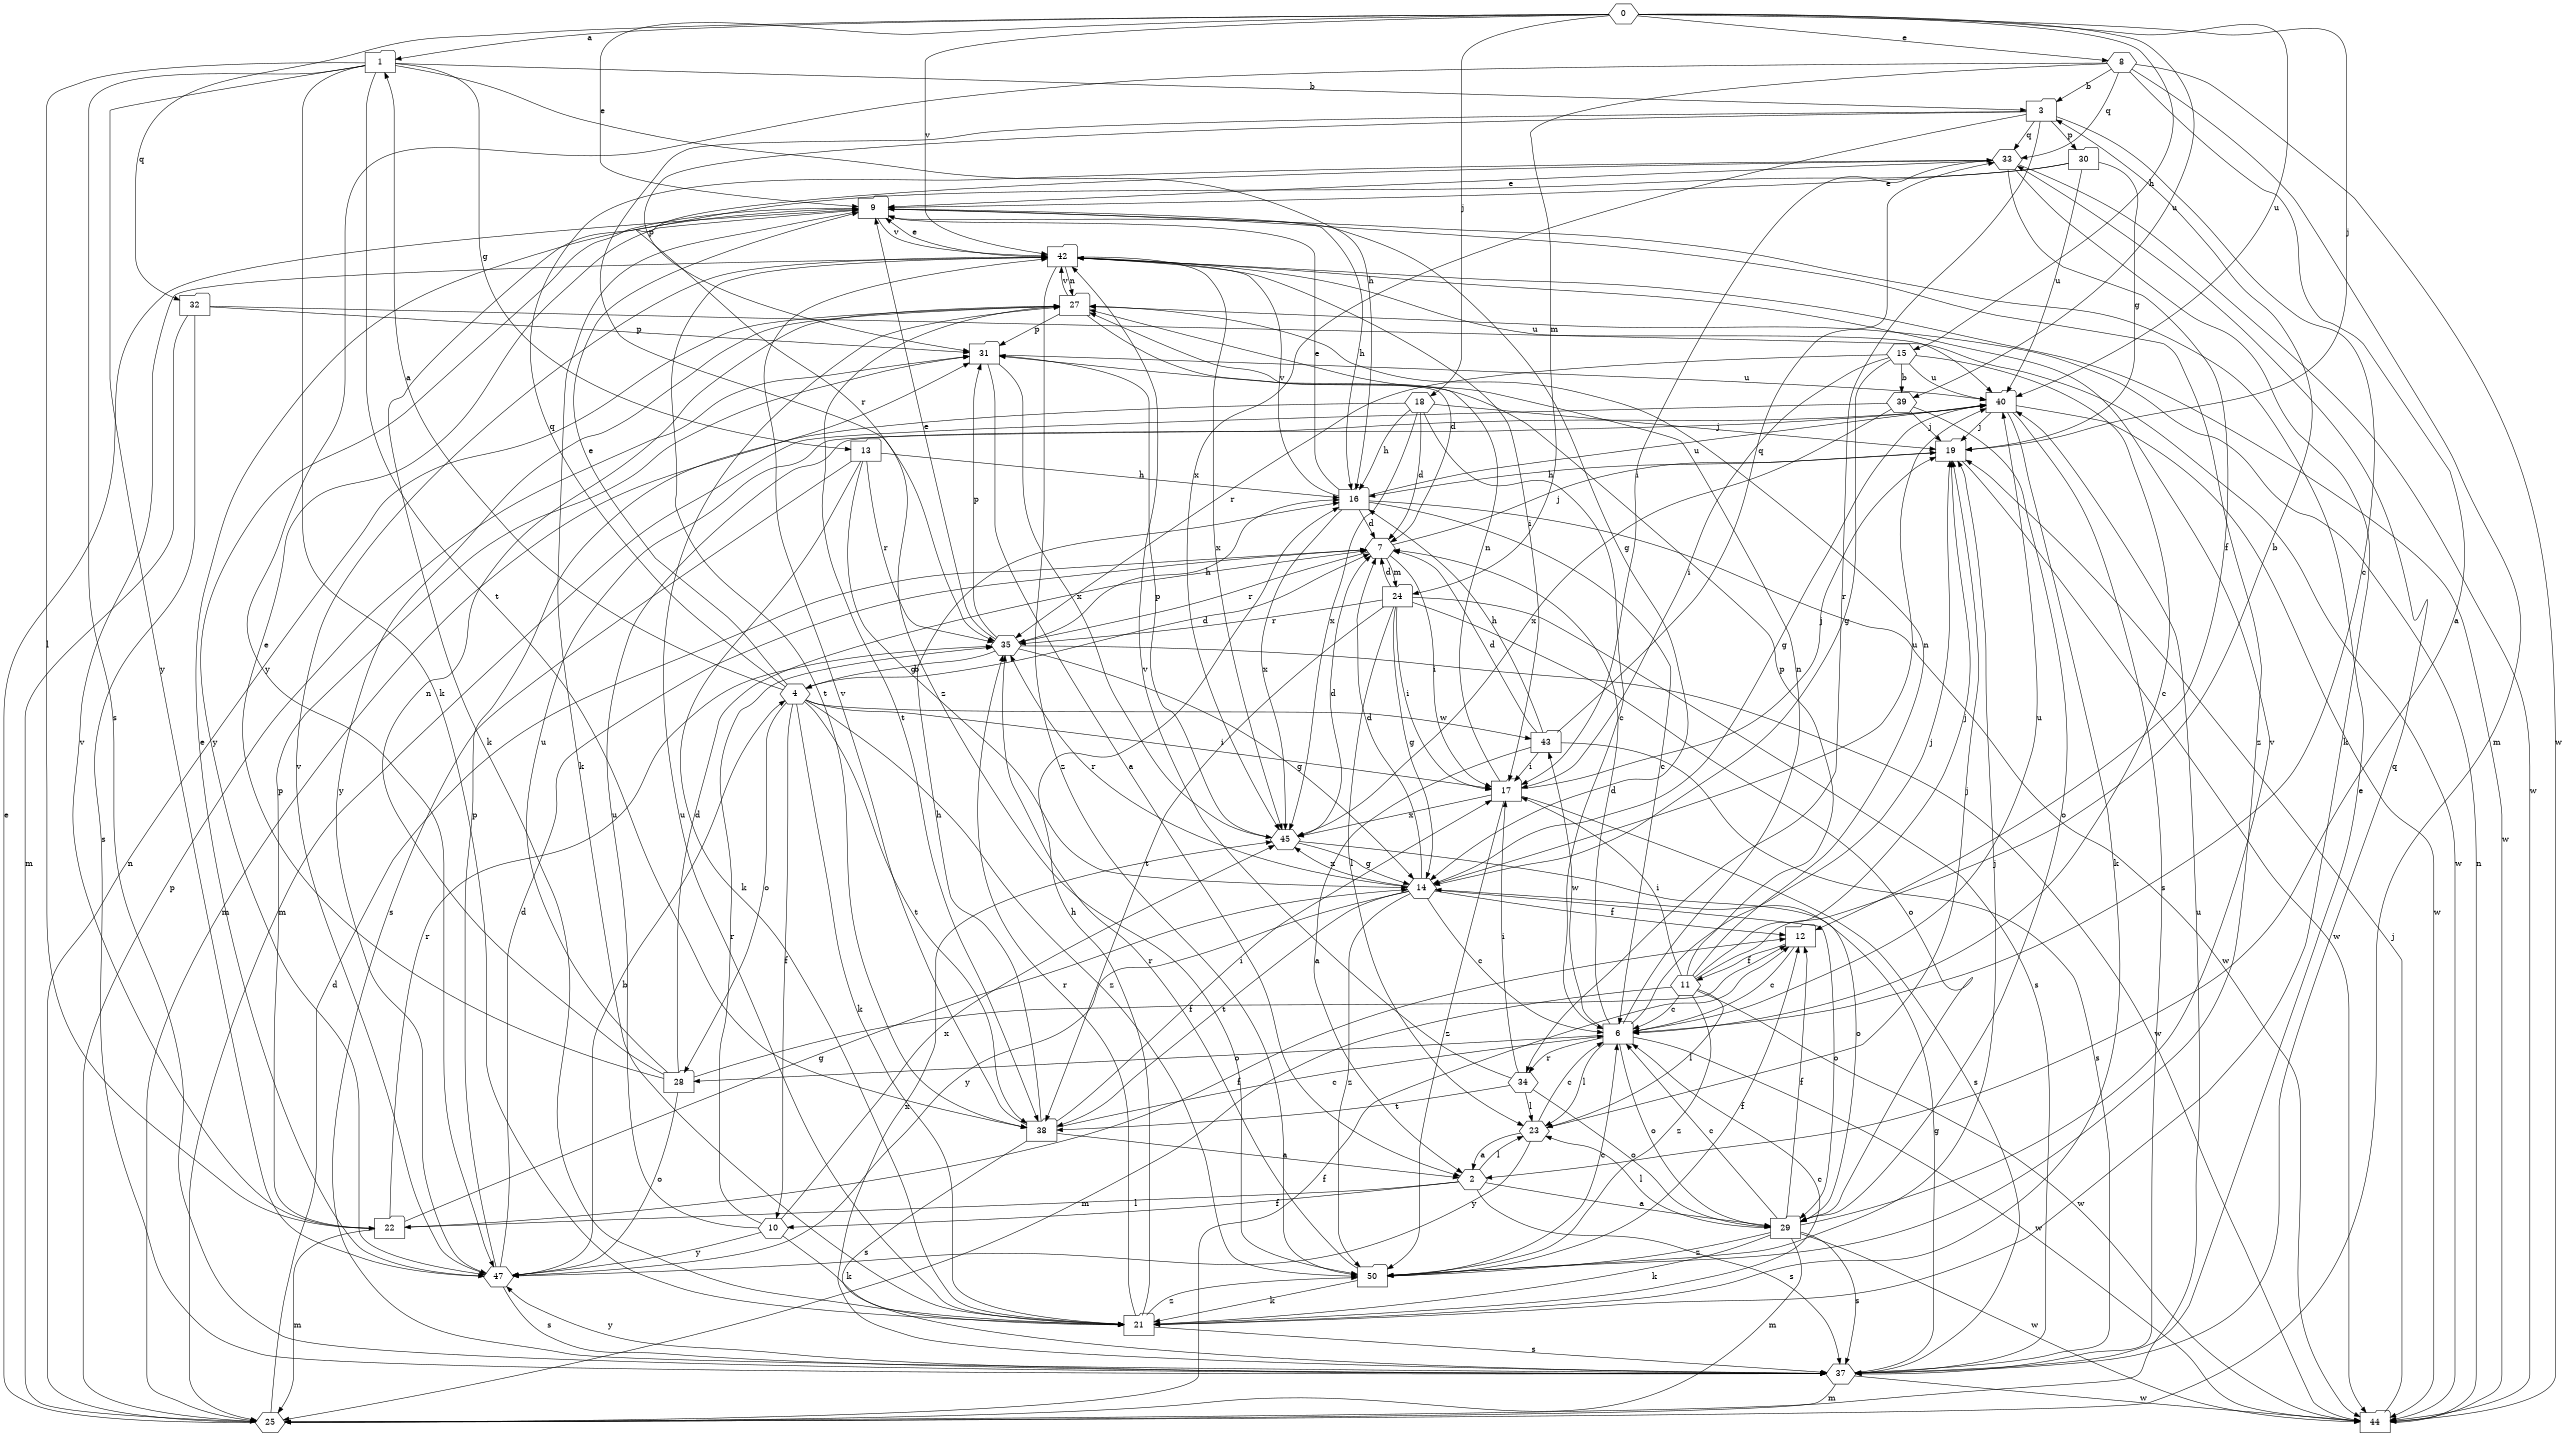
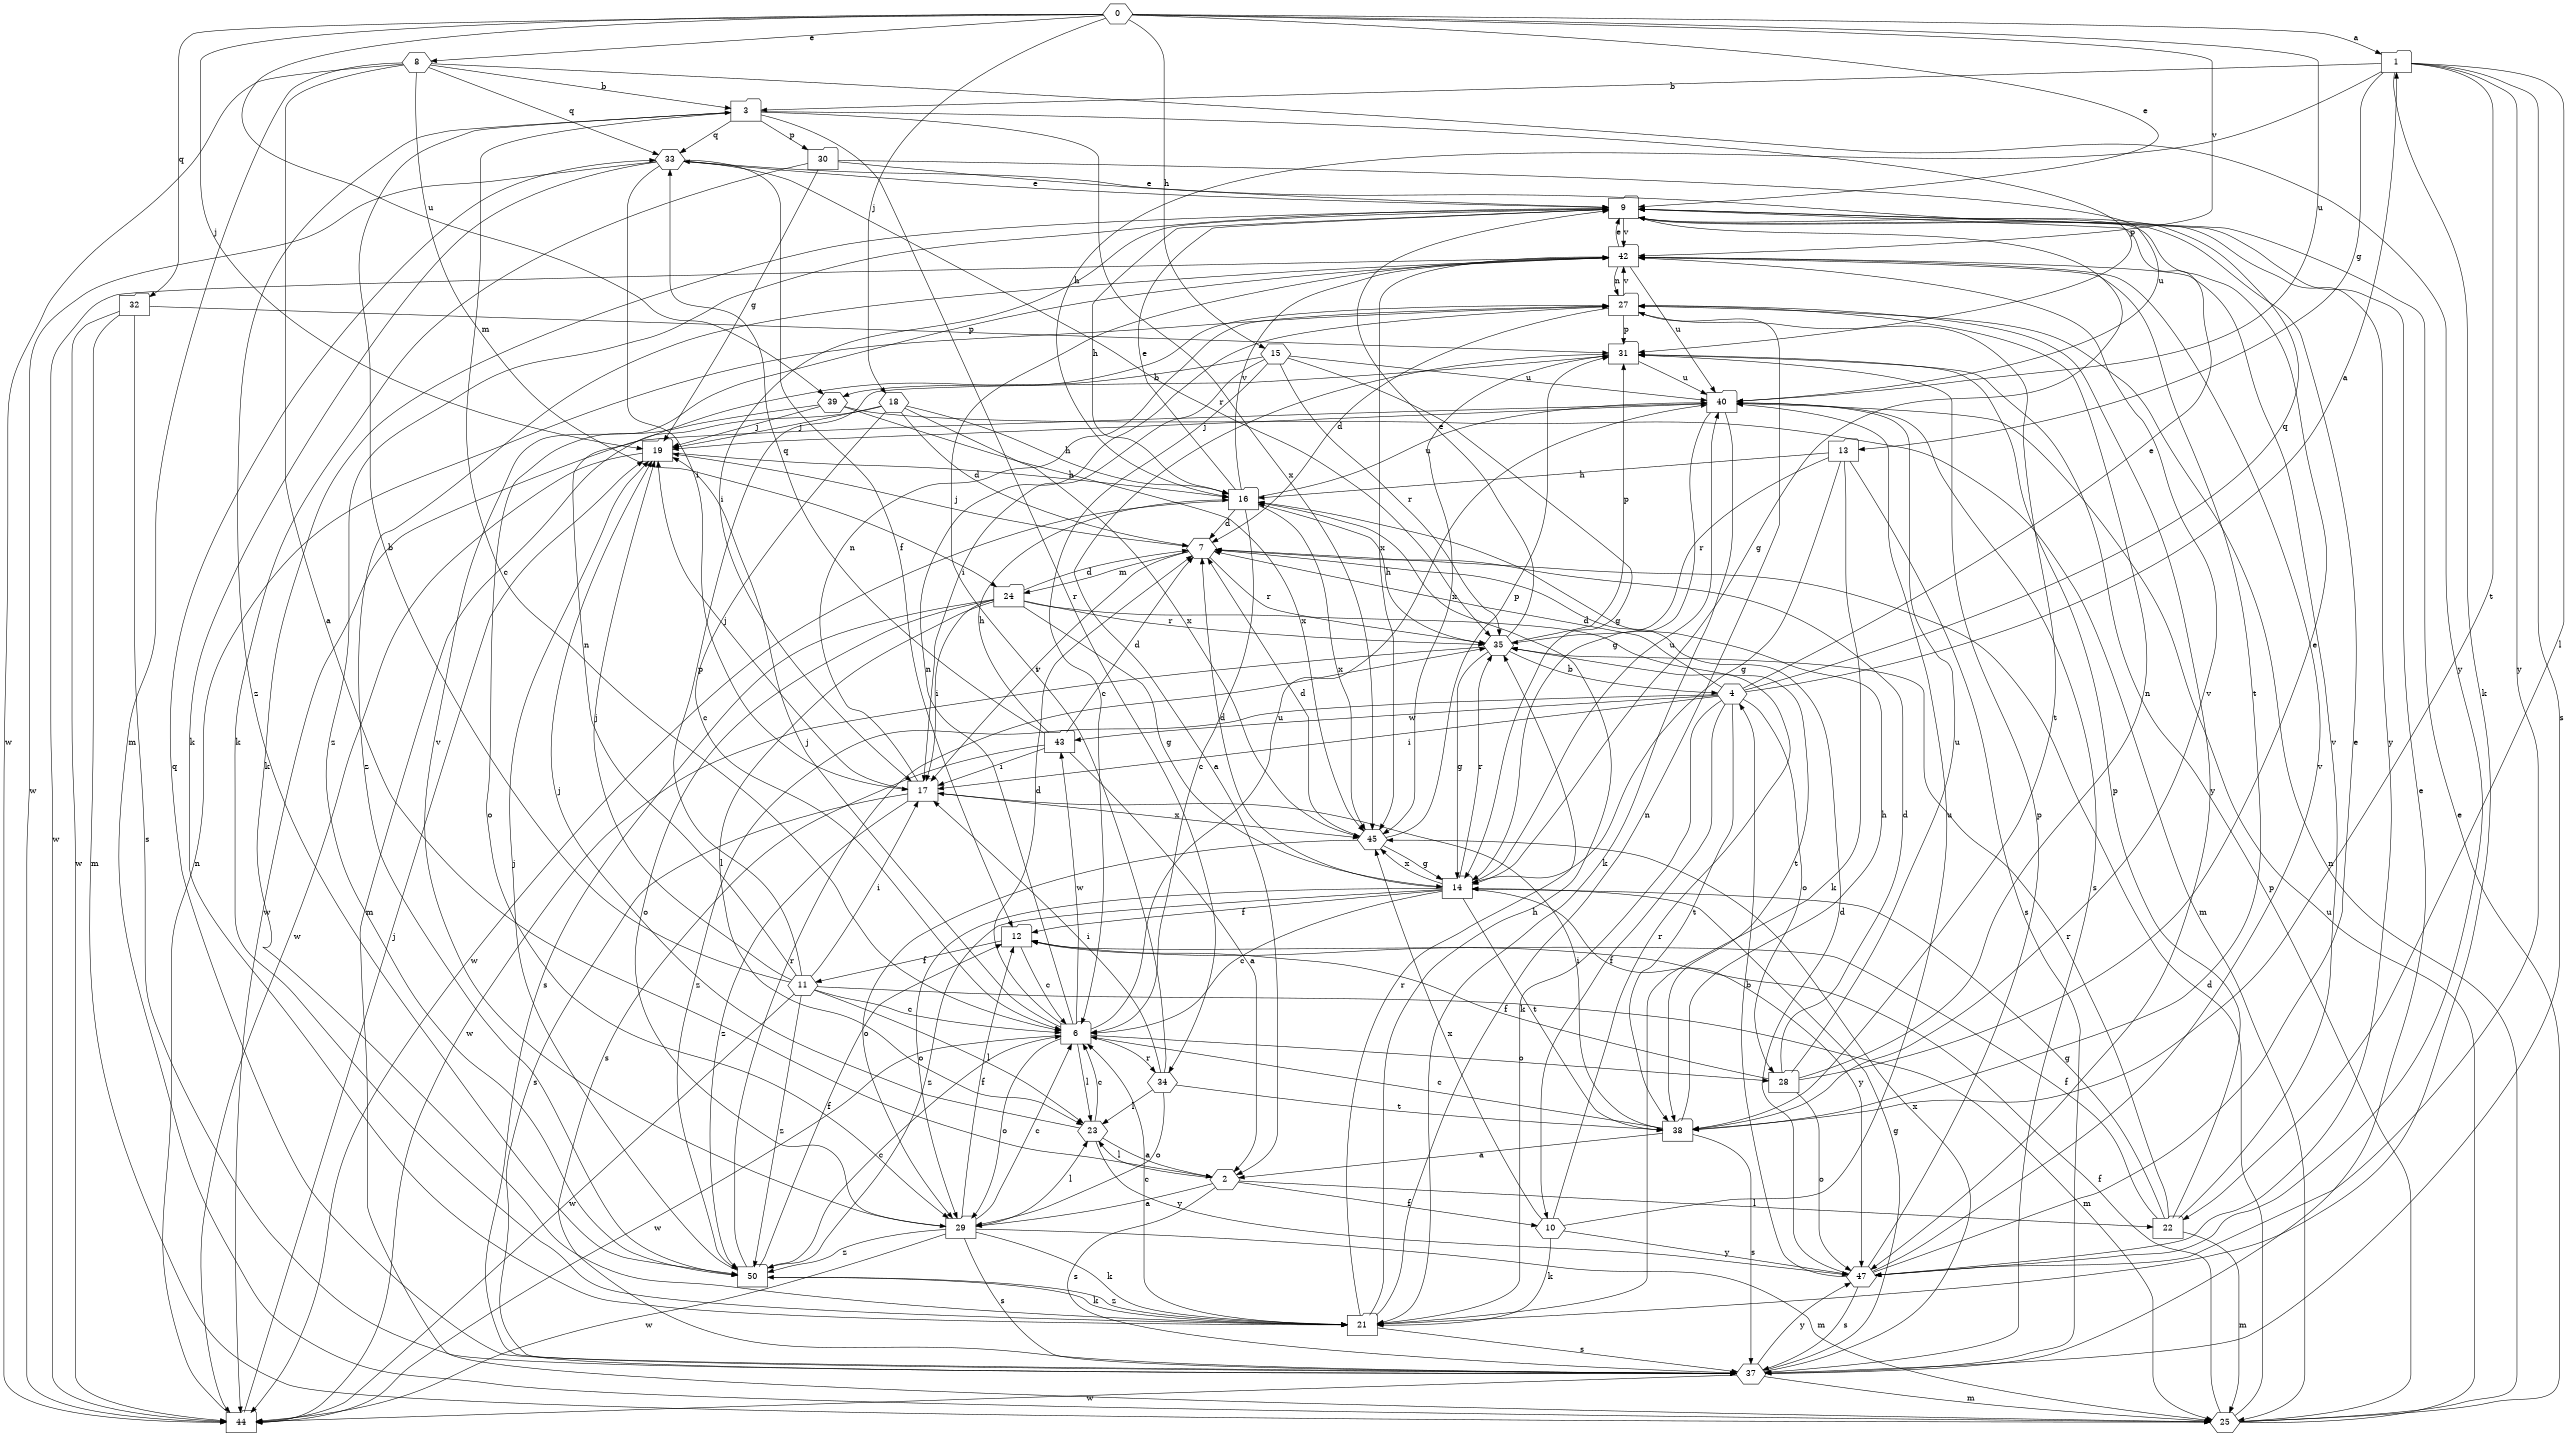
edge "42" -> "17": now "9" -> "17"
edge "21" -> "27": label "u" -> "n"
node "14": shape hexagon -> folder
